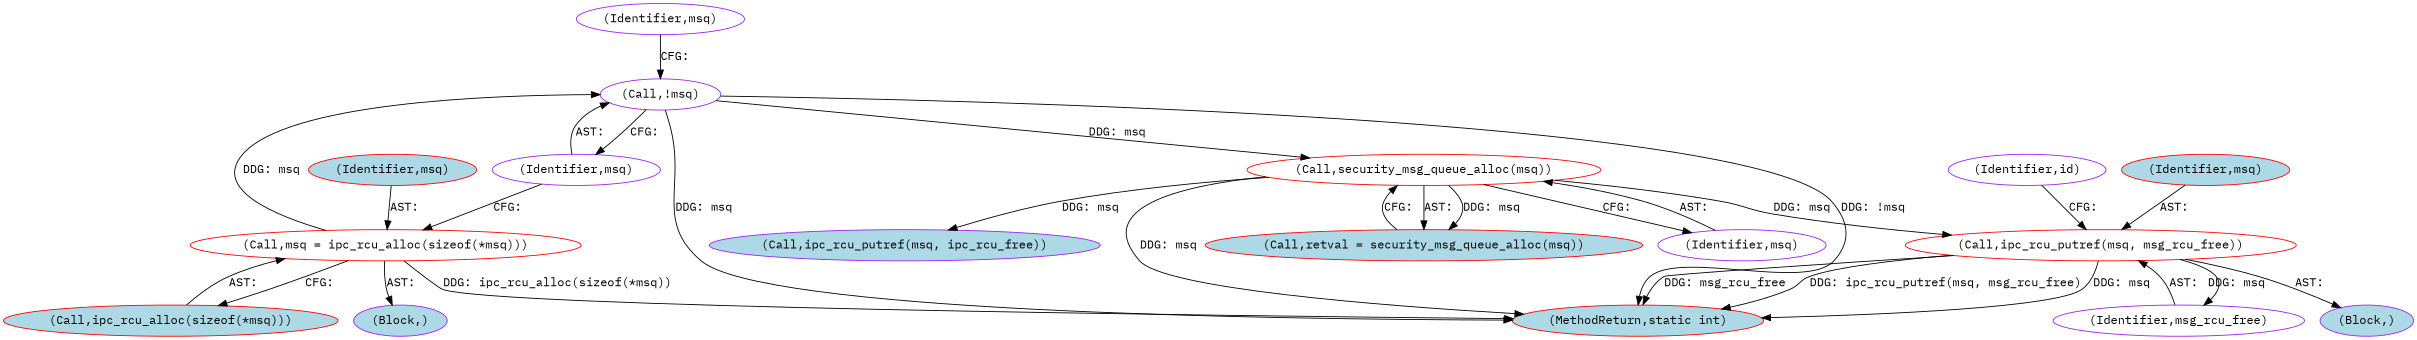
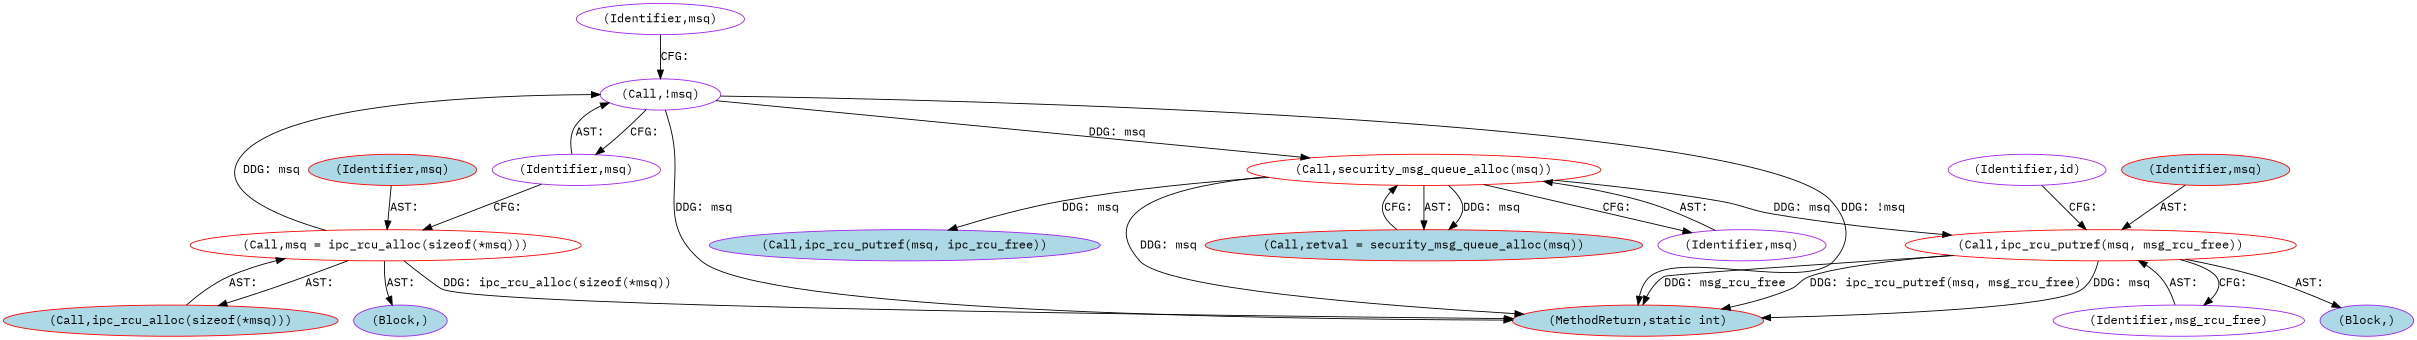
edge "(Call,msq = ipc_rcu_alloc(sizeof(*msq)))" -> "(Call,ipc_rcu_alloc(sizeof(*msq)))": label "CFG: " -> "AST: "
edge "(Call,ipc_rcu_putref(msq, msg_rcu_free))" -> "(Identifier,msg_rcu_free)": label "DDG: msq" -> "CFG: "
